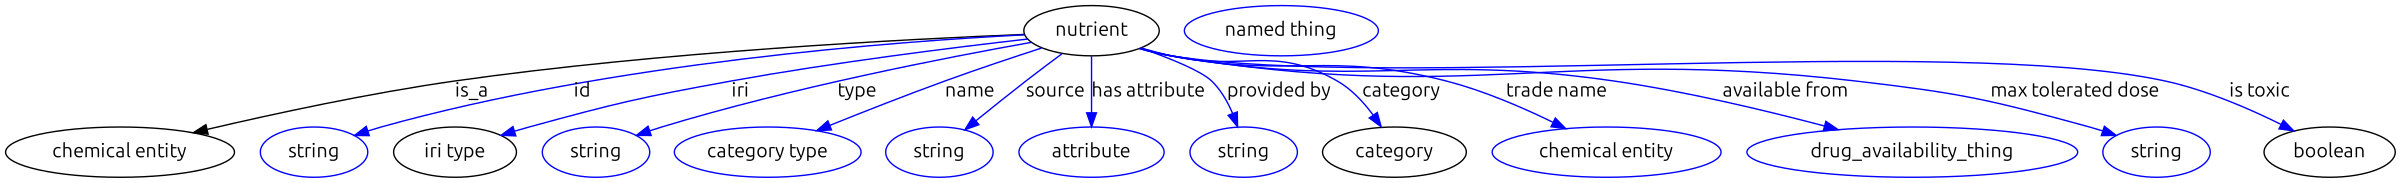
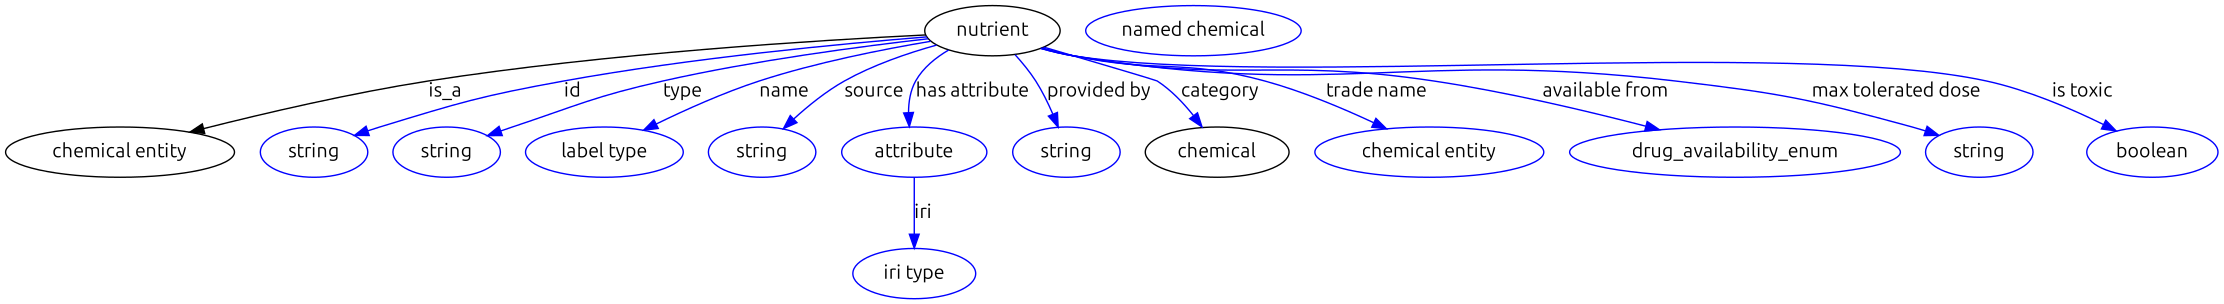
node "named thing": label "named thing" -> "named chemical"
edge "nutrient" -> "iri type": now "attribute" -> "iri type"
node "iri type": color black -> blue
node "category type": label "category type" -> "label type"
node "category": label "category" -> "chemical"
node "drug_availability_thing": label "drug_availability_thing" -> "drug_availability_enum"
node "boolean": color black -> blue
